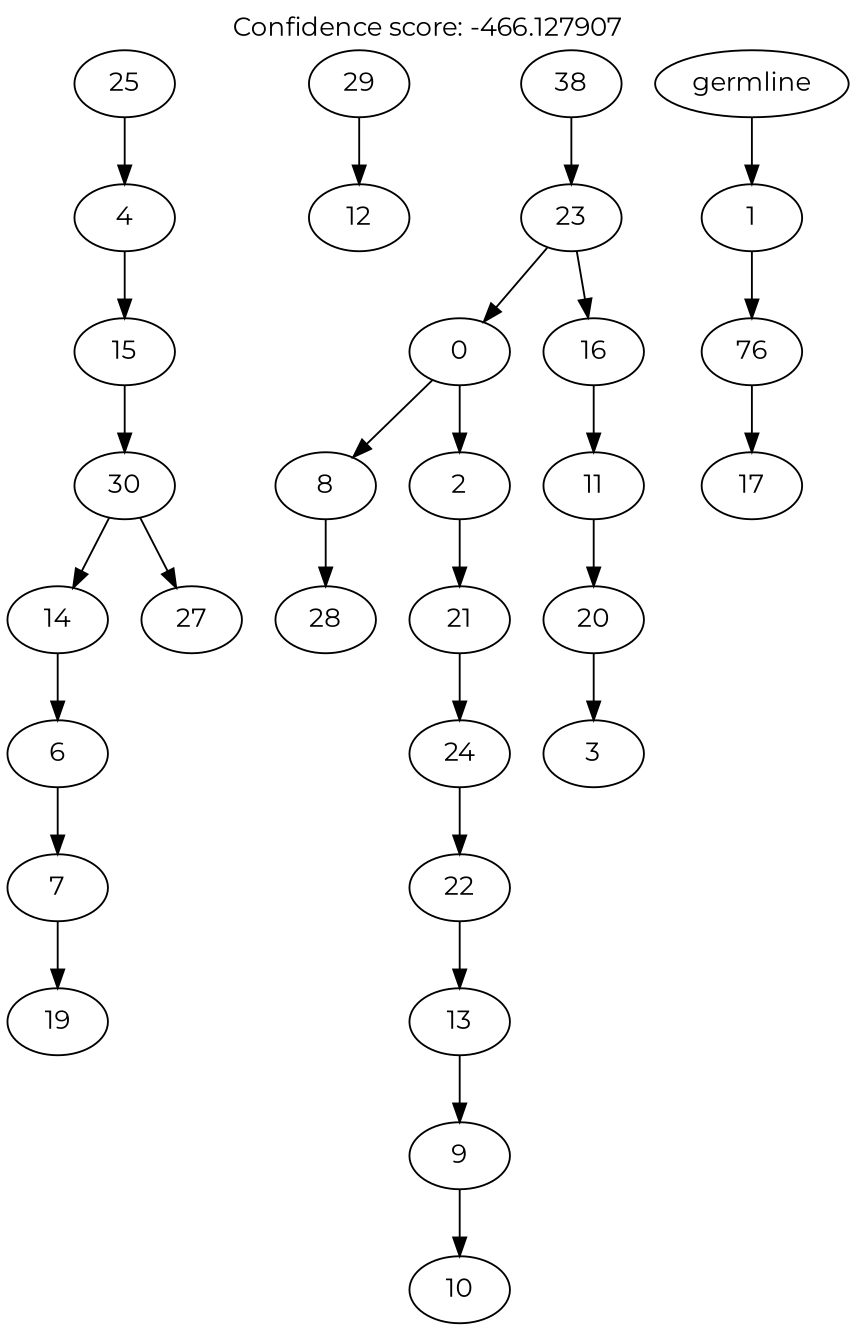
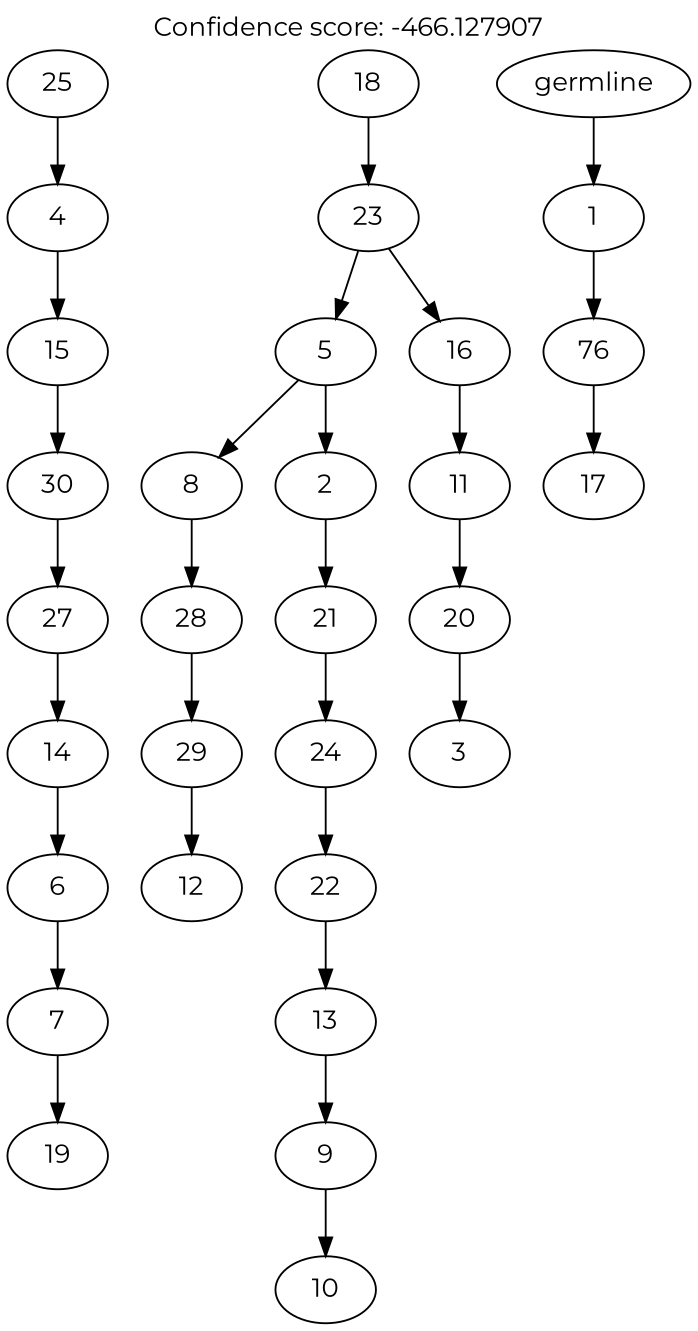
node "38": label "38" -> "18"
node "0": label "0" -> "5"
edge "30" -> "14": now "27" -> "14"
edge "28" -> "29": added
